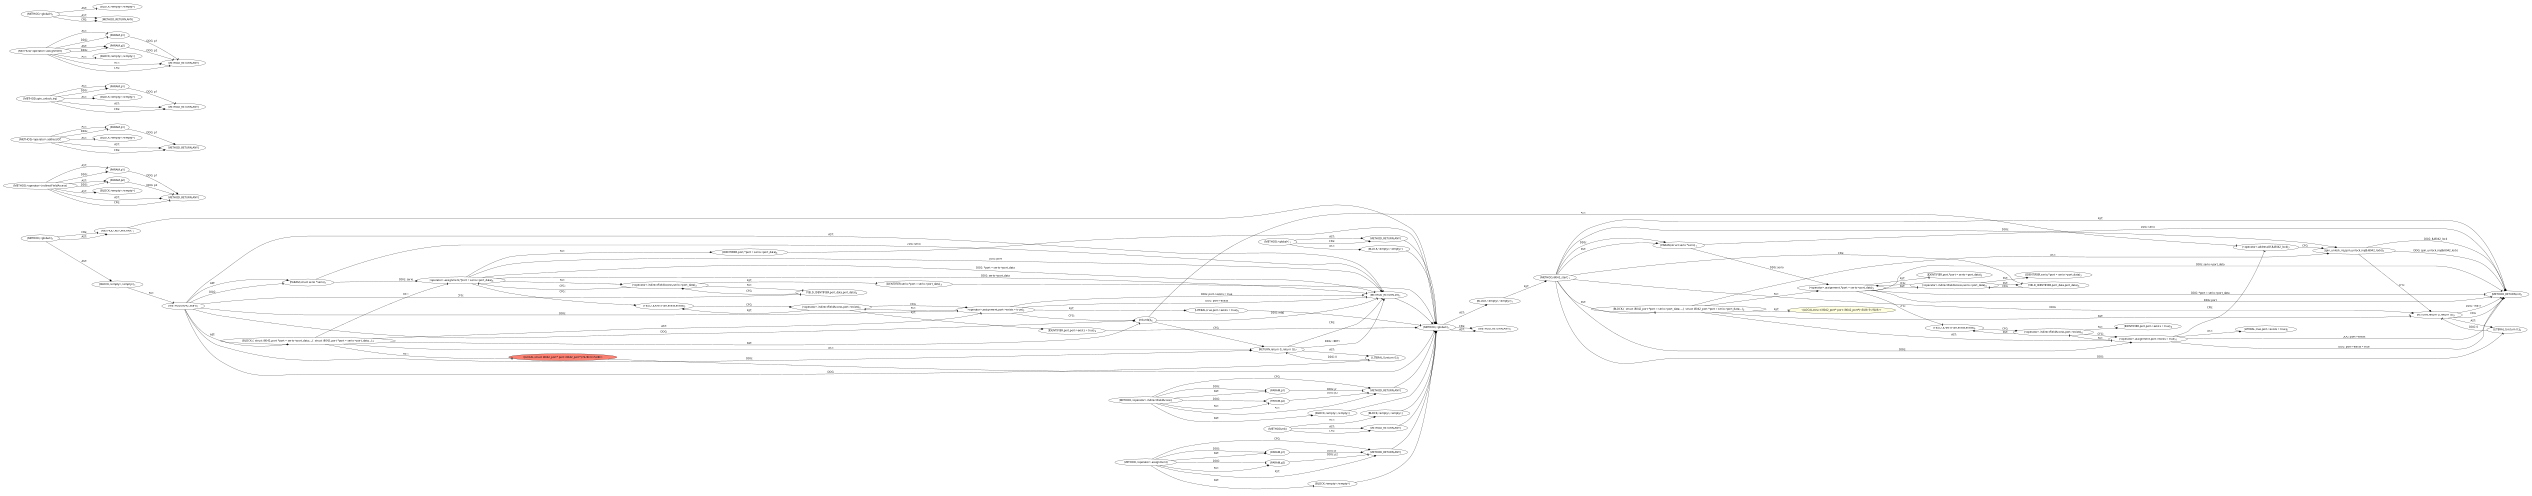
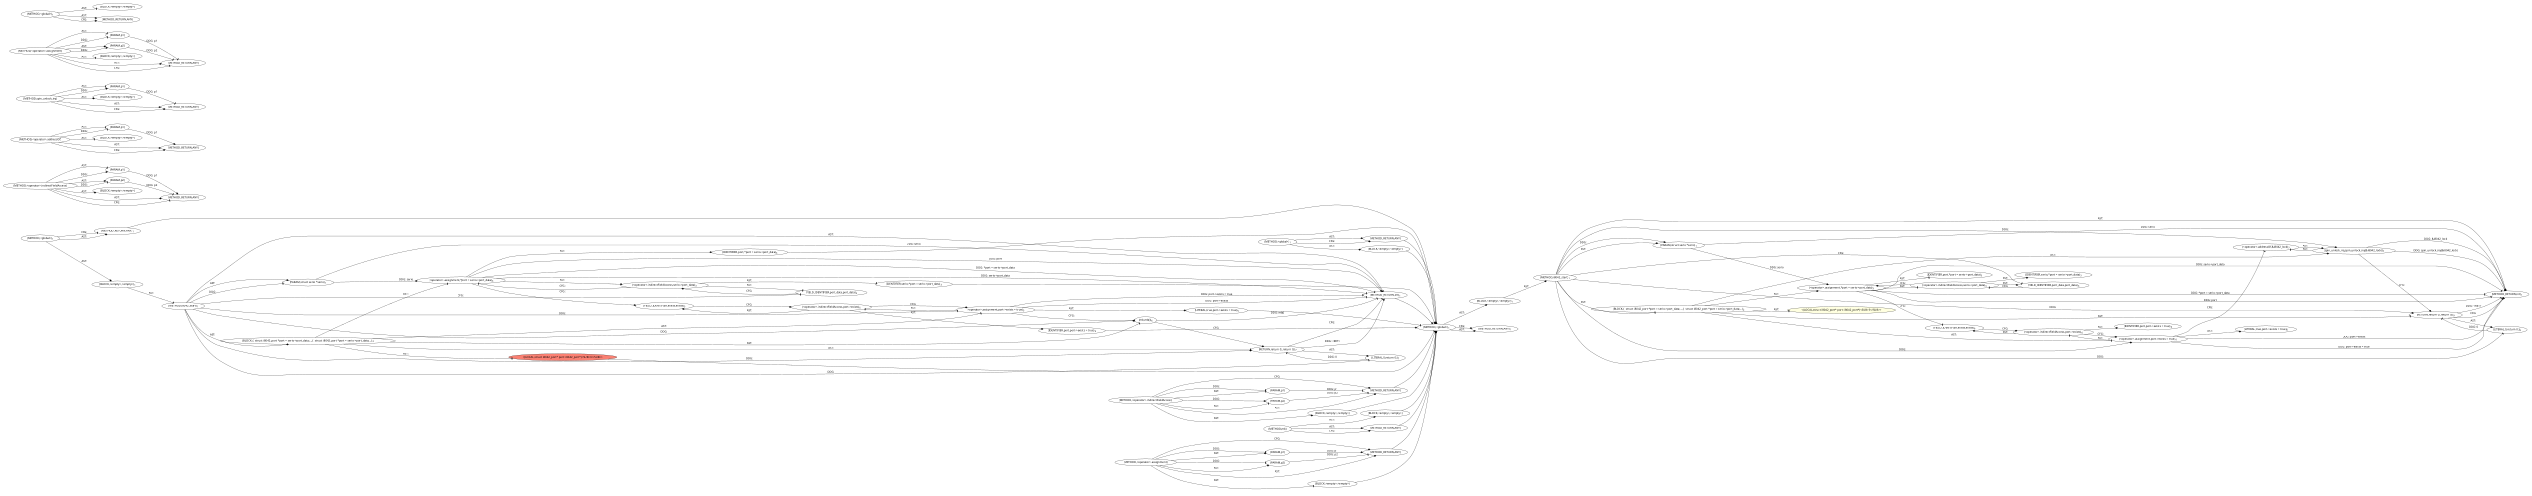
edge "(mb,mb())" -> "(<operator>.addressOf,&i8042_lock)": now "(spin_unlock_irq,spin_unlock_irq(&i8042_lock))" -> "(<operator>.addressOf,&i8042_lock)"
edge "(<operator>.addressOf,&i8042_lock)" -> "(spin_unlock_irq,spin_unlock_irq(&i8042_lock))": label "CFG: " -> "AST: "
